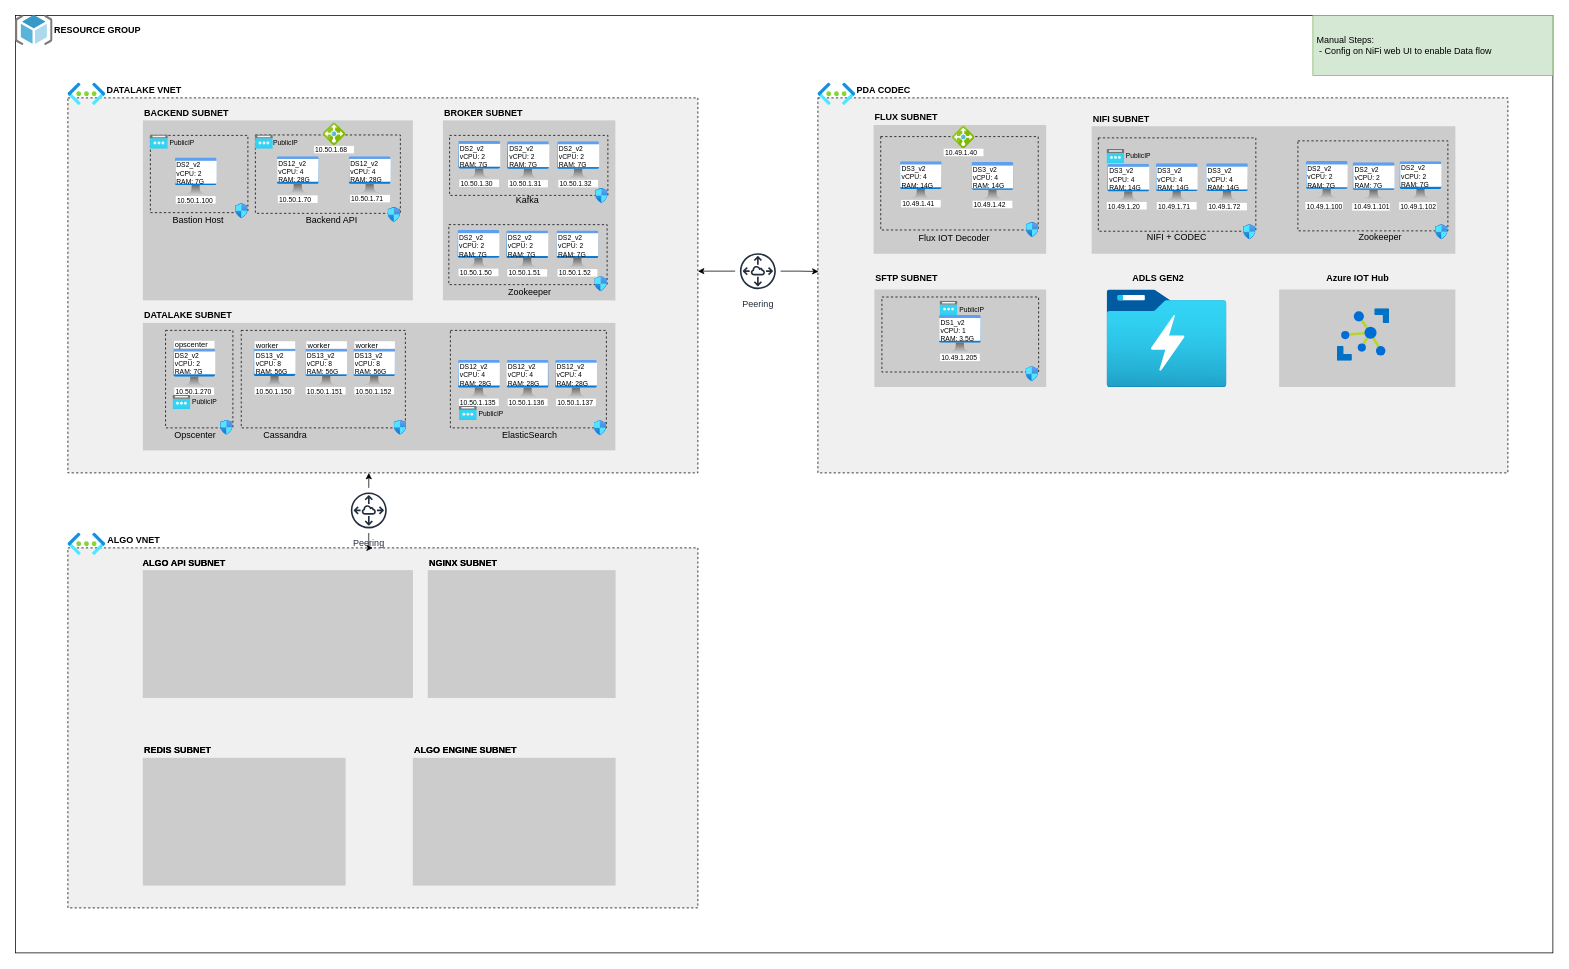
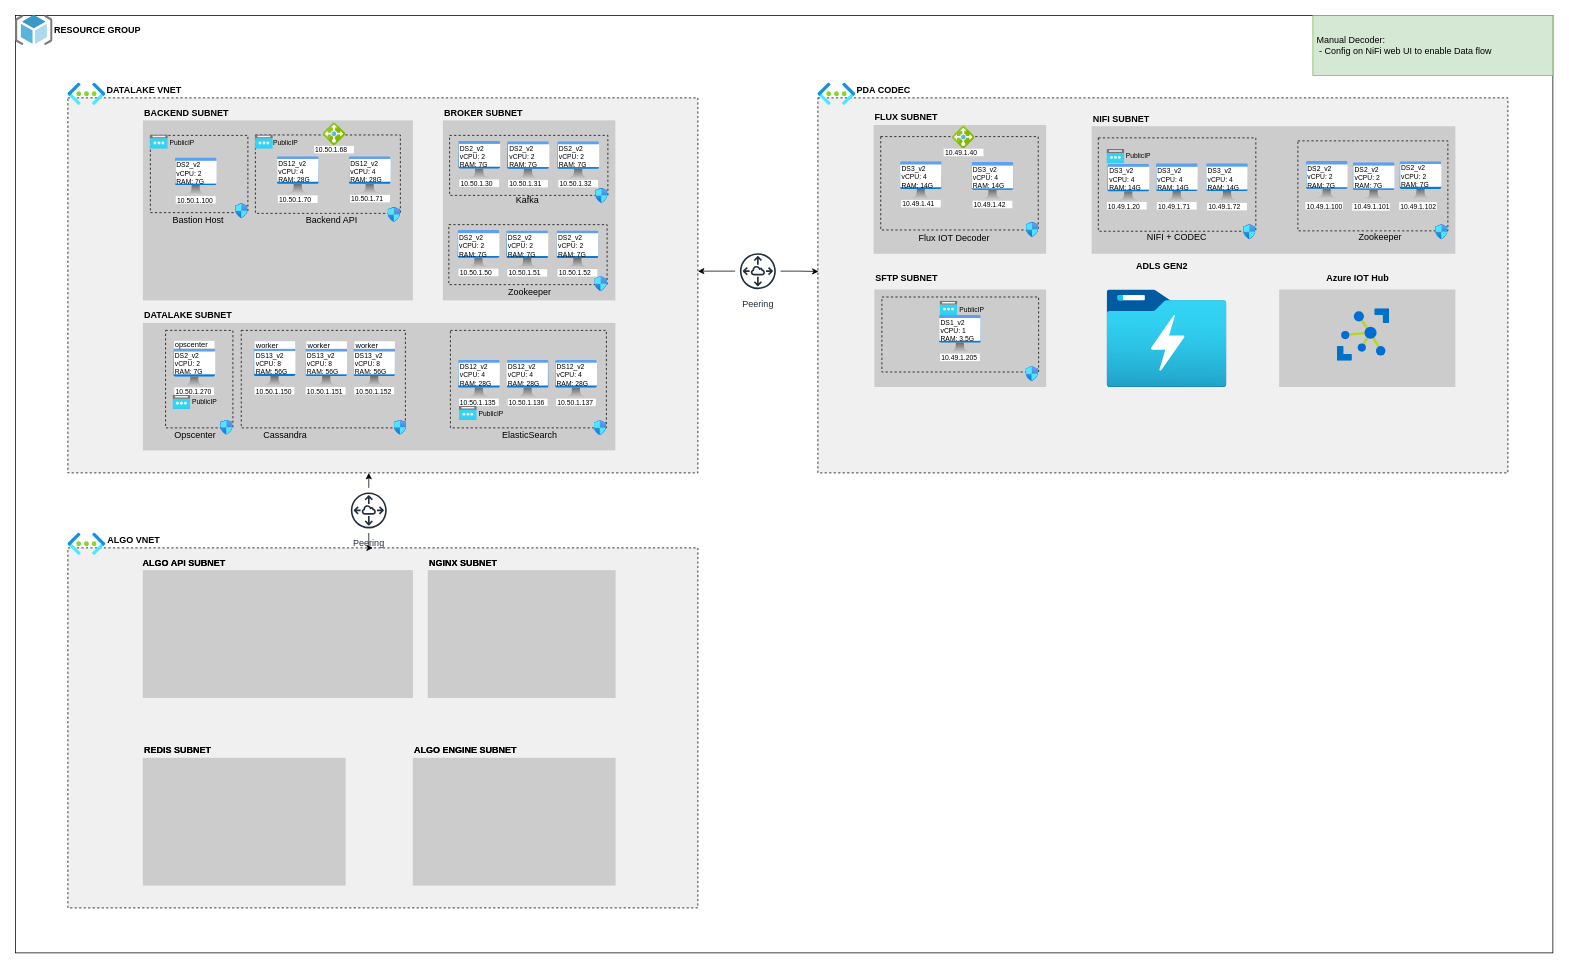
node "Manual Steps: - Config on NiFi web UI to enable Data flow": label "Manual Steps: - Config on NiFi web UI to enable Data flow" -> "Manual Decoder: - Config on NiFi web UI to enable Data flow"
node "ADLS GEN2": moved (1158, 278) -> (1162, 267)
